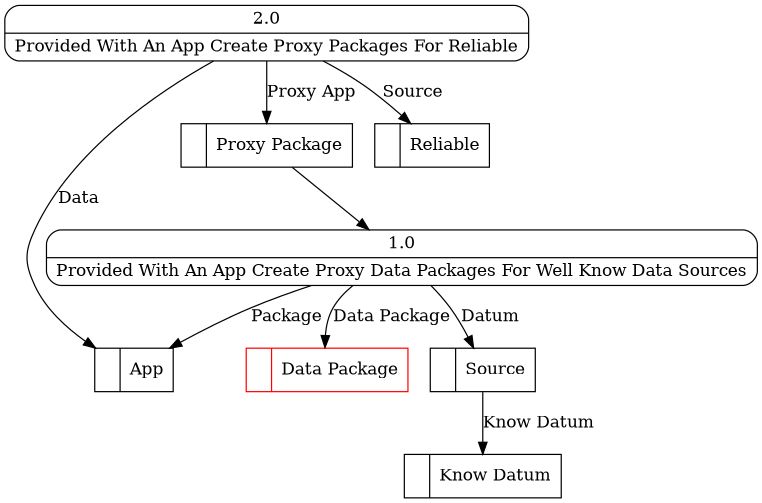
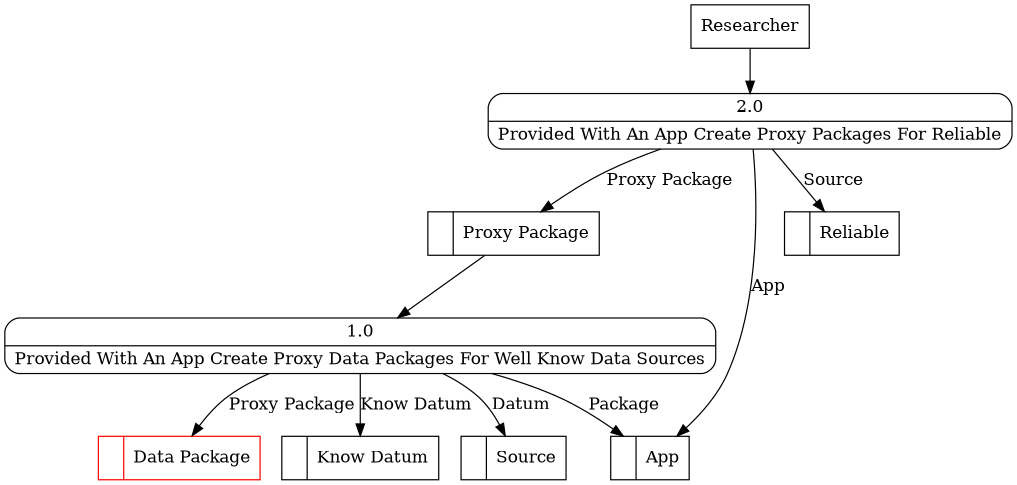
node "Researcher": added
edge "2.0" -> "Proxy Package": label "Proxy App" -> "Proxy Package"
edge "2.0" -> "App": label "Data" -> "App"
edge "1.0" -> "Data Package": label "Data Package" -> "Proxy Package"
edge "Source" -> "Know Datum": now "1.0" -> "Know Datum"
